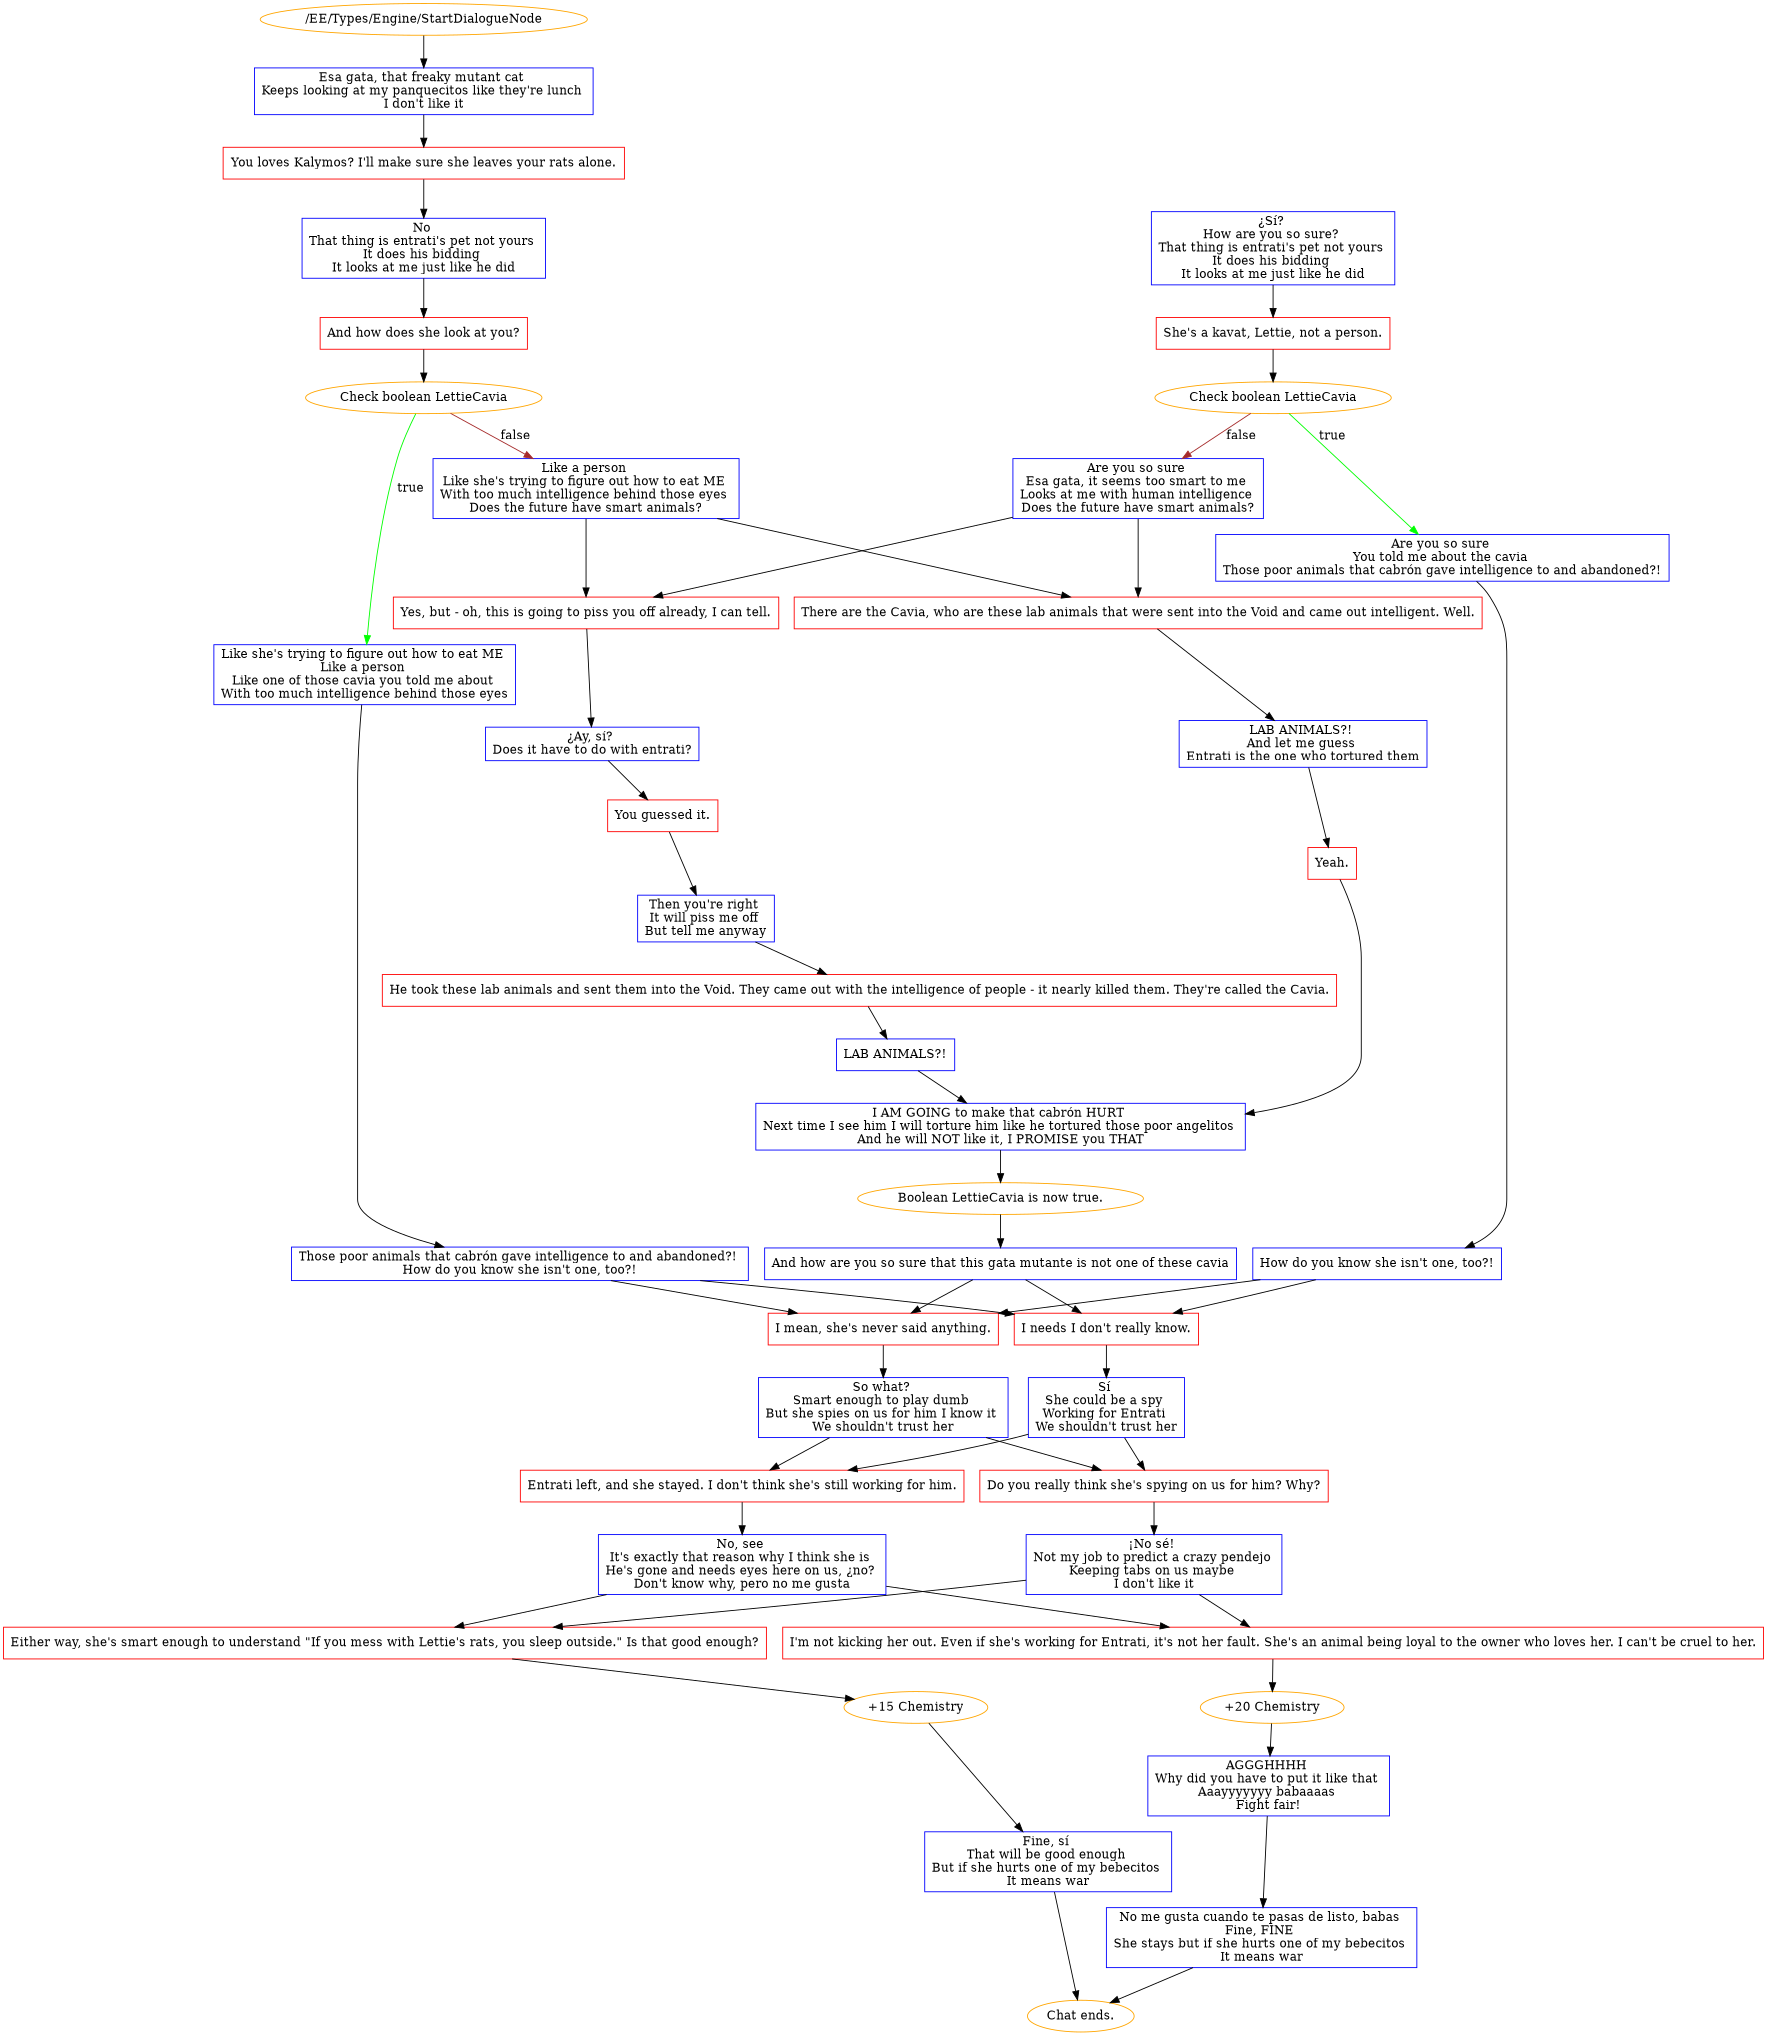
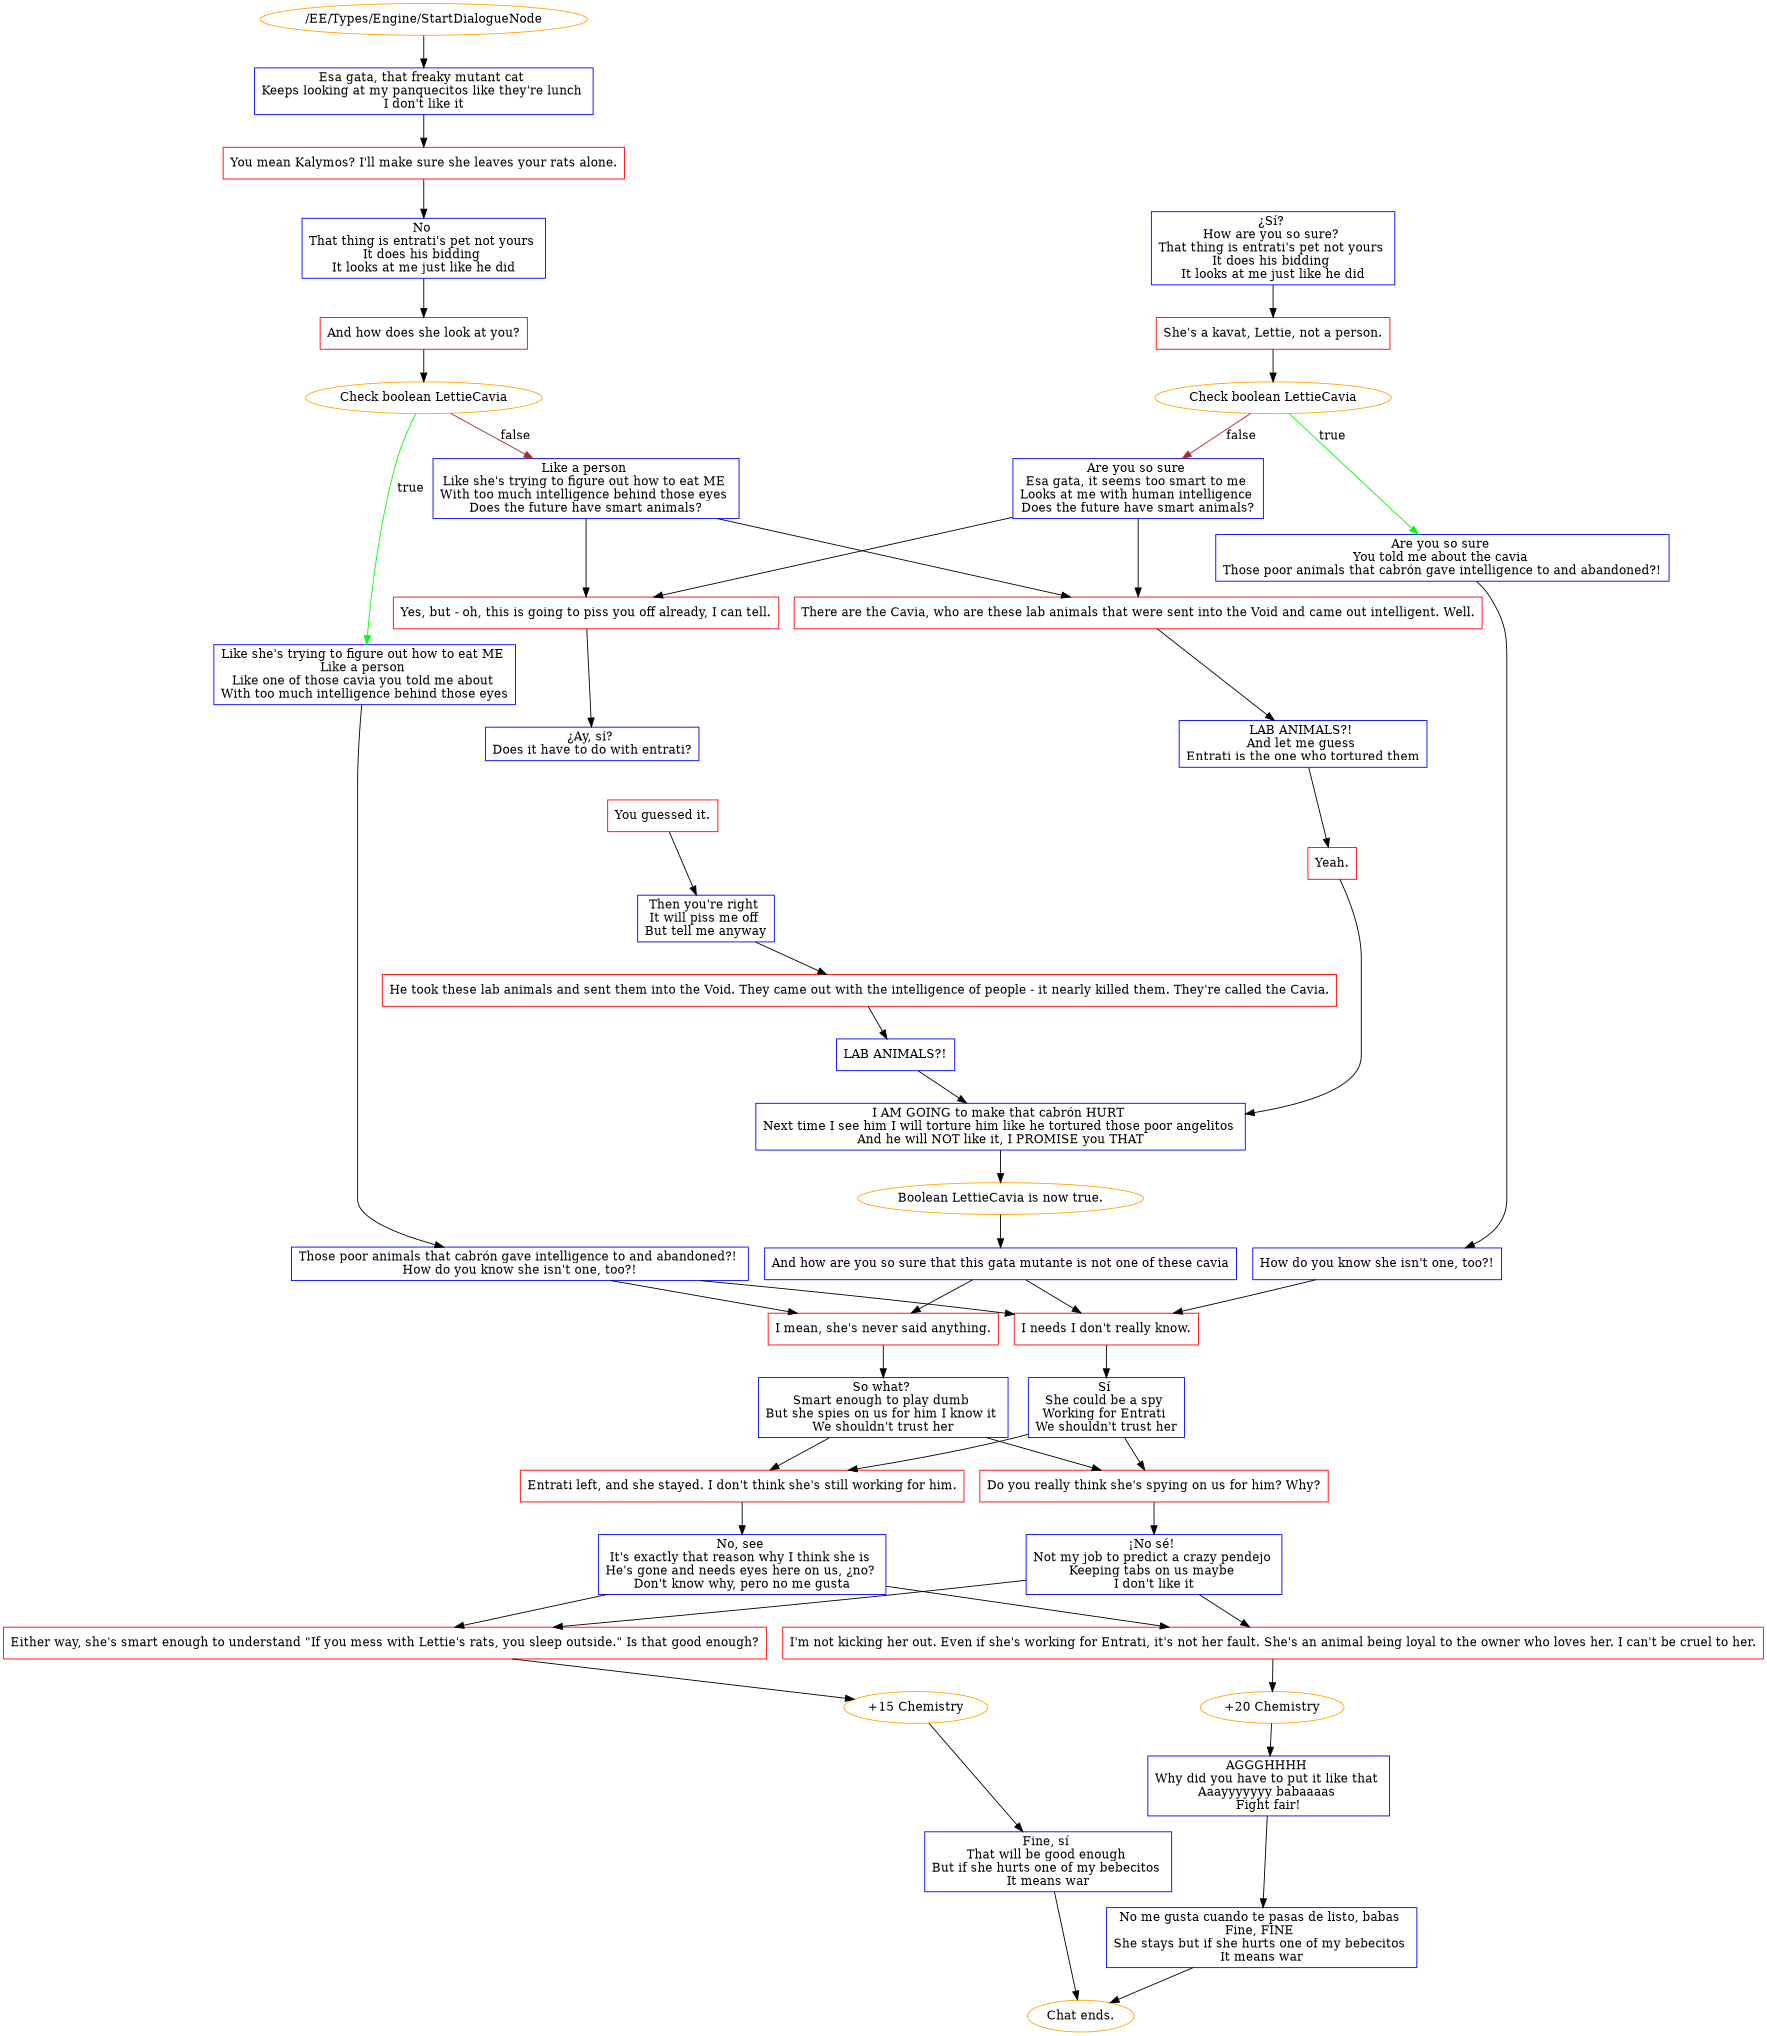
node "You loves Kalymos? I'll make sure she leaves your rats alone.": label "You loves Kalymos? I'll make sure she leaves your rats alone." -> "You mean Kalymos? I'll make sure she leaves your rats alone."
edge "¿Ay, sí? Does it have to do with entrati?" -> "You guessed it.": removed
edge "How do you know she isn't one, too?!" -> "I mean, she's never said anything.": removed
